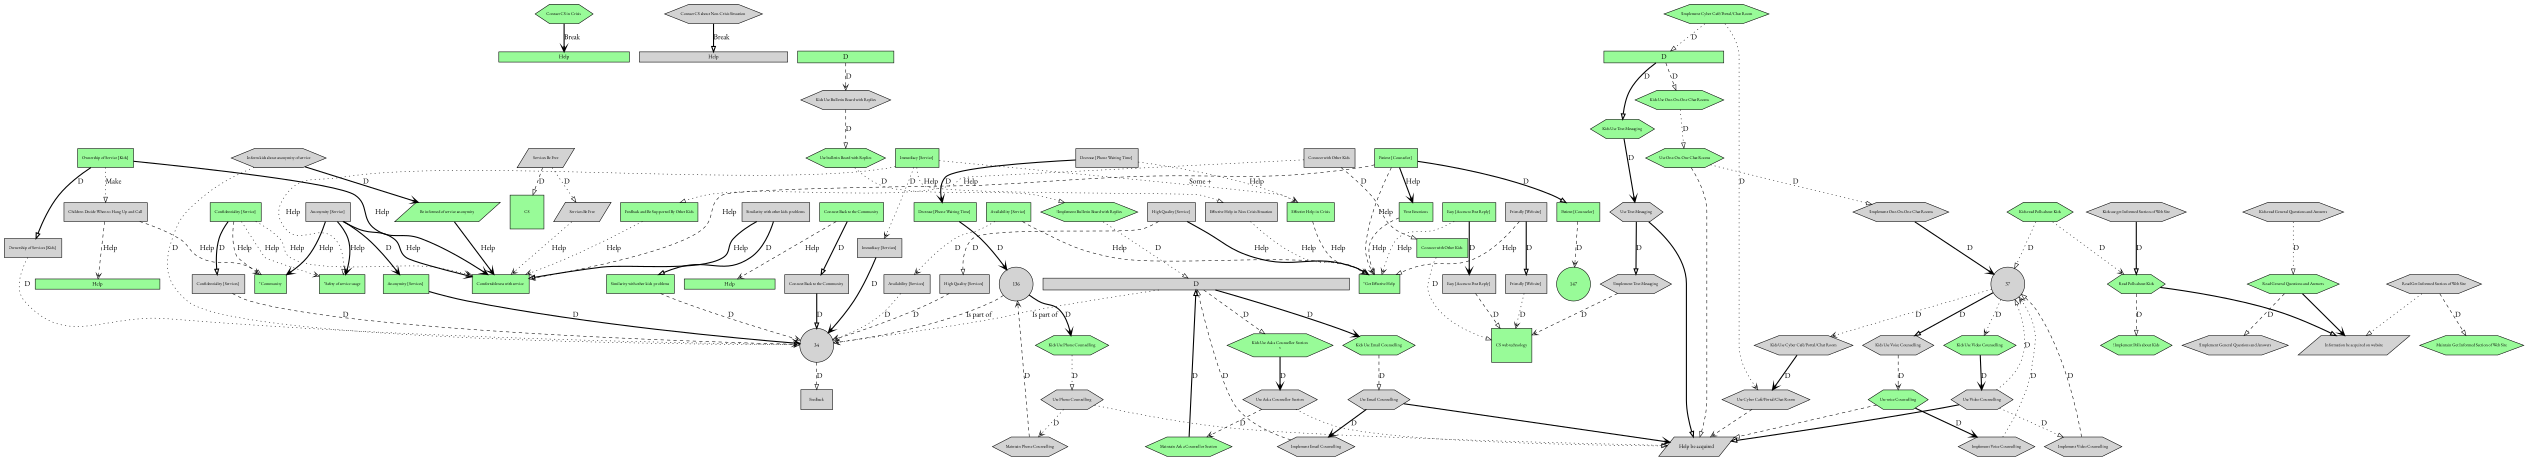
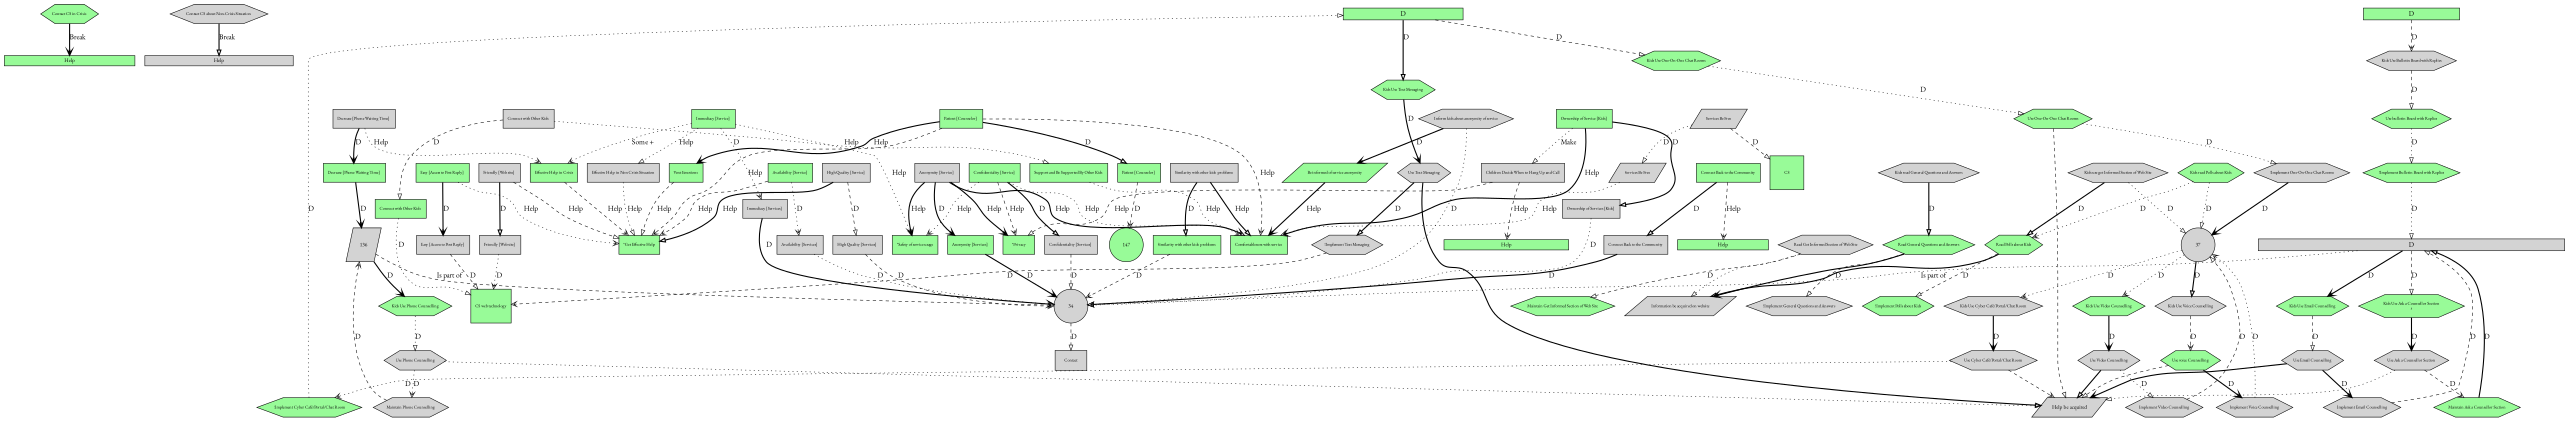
edge "!Implement Cyber Café/Portal/Chat Room" -> "Use Cyber Café/Portal/Chat Room": reversed
node "Feedback and Be Supported By Other Kids": label "Feedback and Be Supported By Other Kids" -> "Support and Be Supported By Other Kids"
edge "Kids read General Questions and Answers" -> "Read General Questions and Answers": style dotted -> bold
node "*Community": label "*Community" -> "*Privacy"
node "136": shape circle -> parallelogram
edge "Use Video Counselling" -> "37": now "Kids use get Informed Section of Web Site" -> "37"
node "Feedback": label "Feedback" -> "Contact"
